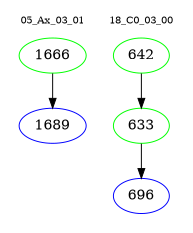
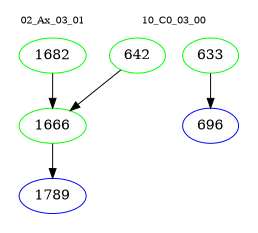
cluster "05_Ax_03_01": label "05_Ax_03_01" -> "02_Ax_03_01"
cluster "18_C0_03_00": label "18_C0_03_00" -> "10_C0_03_00"
node "1682": added
edge "642" -> "633": now "642" -> "1666"
node "1689": label "1689" -> "1789"
